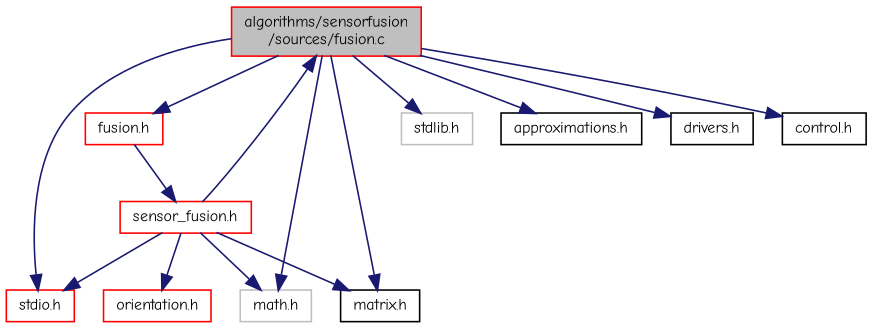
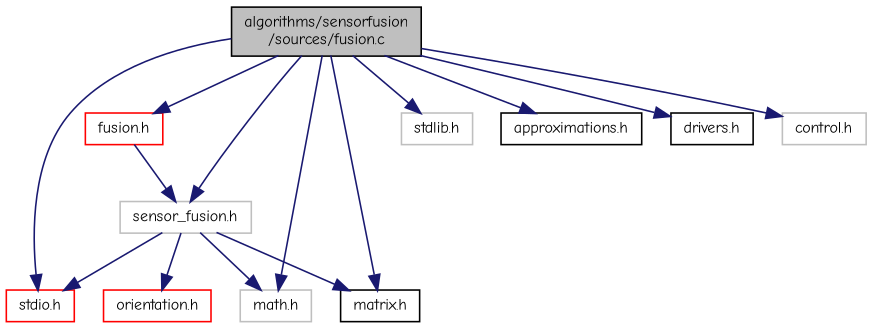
node "algorithms/sensorfusion /sources/fusion.c": color red -> black
node "control.h": color black -> grey75
edge "sensor_fusion.h" -> "algorithms/sensorfusion /sources/fusion.c": reversed
node "sensor_fusion.h": color red -> grey75
